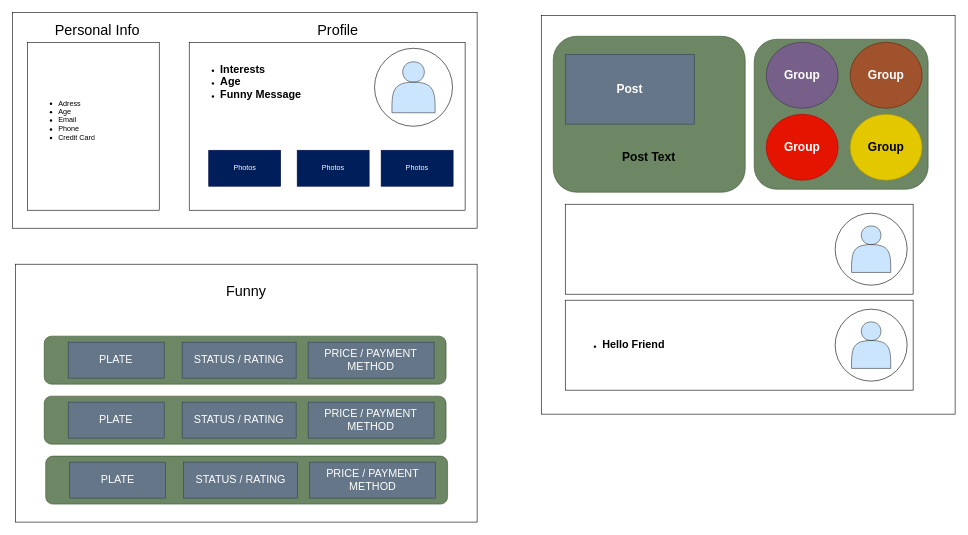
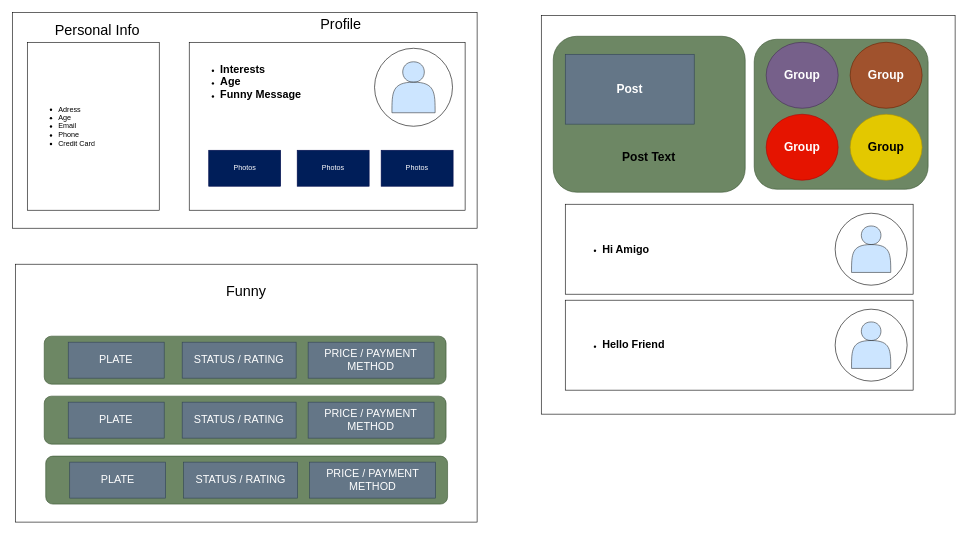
node "Profile": moved (338, 30) -> (341, 24)
node "Adress Age Email Phone Credit Card": moved (93, 120) -> (93, 126)
node "Hi Amigo": added
